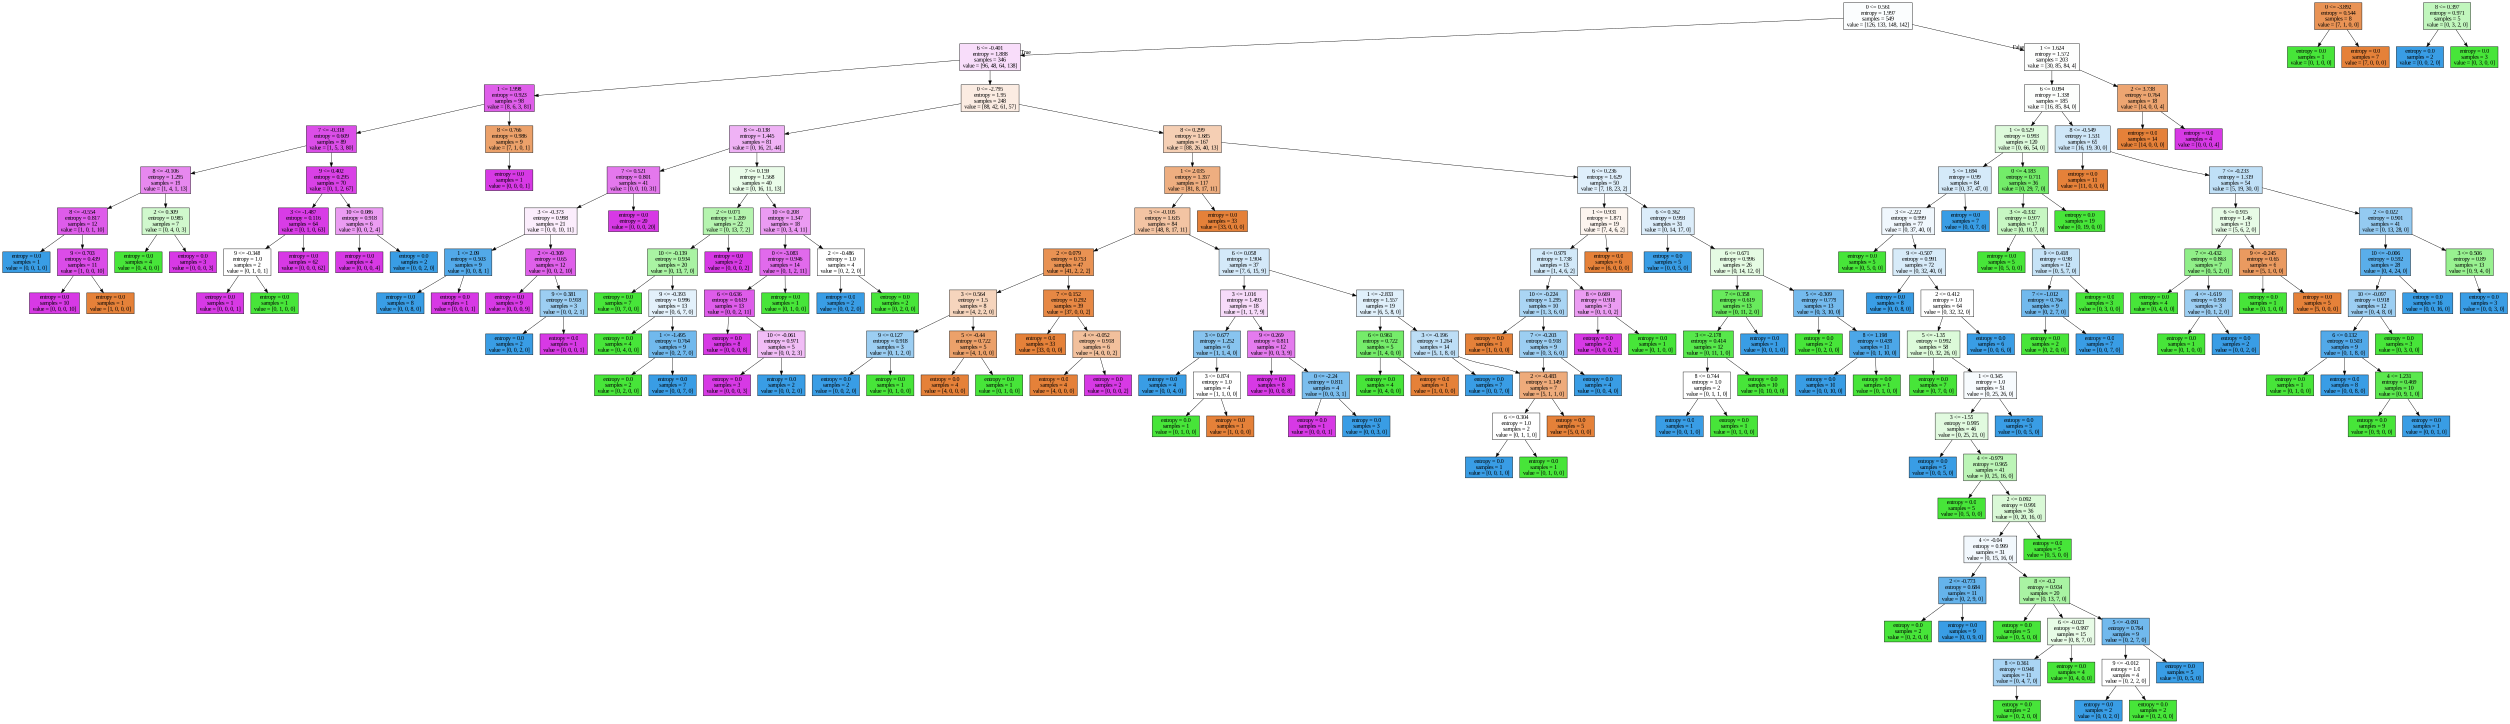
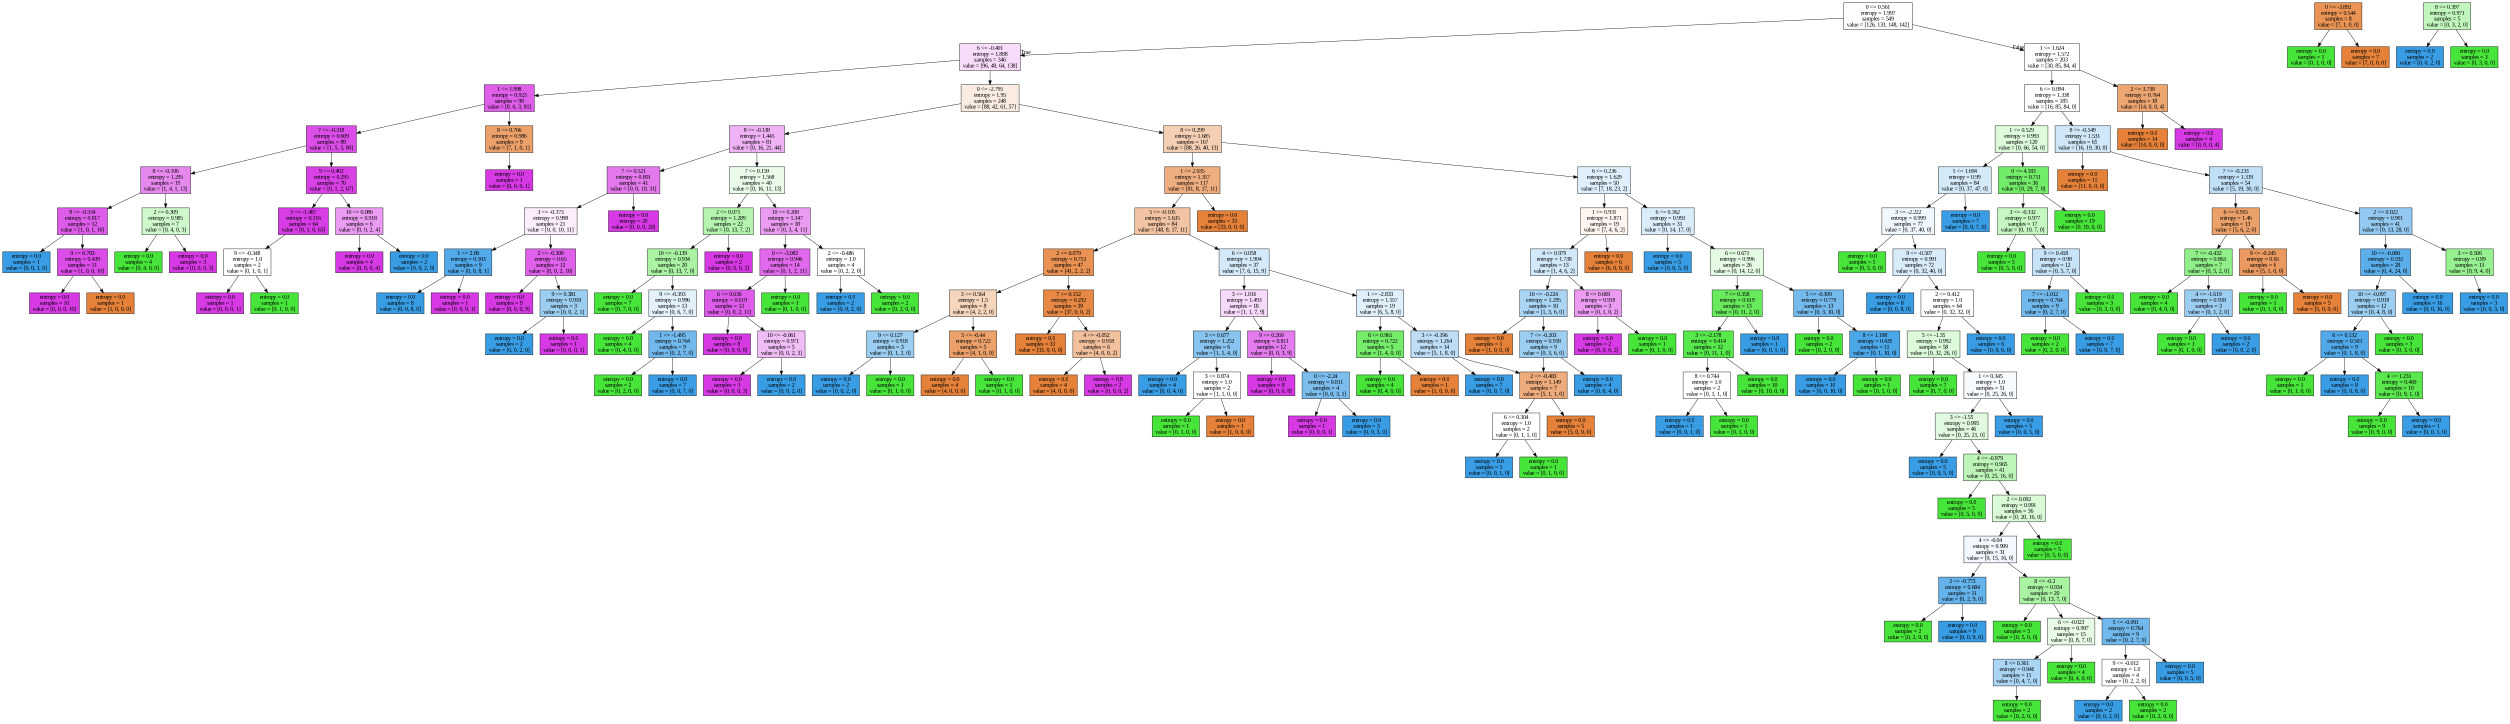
node "6 <= 0.915 entropy = 1.46 samples = 13 value = [5, 6, 2, 0]": fillcolor #47e53920 -> #e58139bf
node "entropy = 0.0 samples = 62 value = [0, 0, 0, 62]": removed
node "3 <= 0.874 entropy = 1.0 samples = 4 value = [1, 1, 0, 0]": label "3 <= 0.874 entropy = 1.0 samples = 4 value = [1, 1, 0, 0]" -> "3 <= 0.874 entropy = 1.0 samples = 2 value = [1, 1, 0, 0]"
